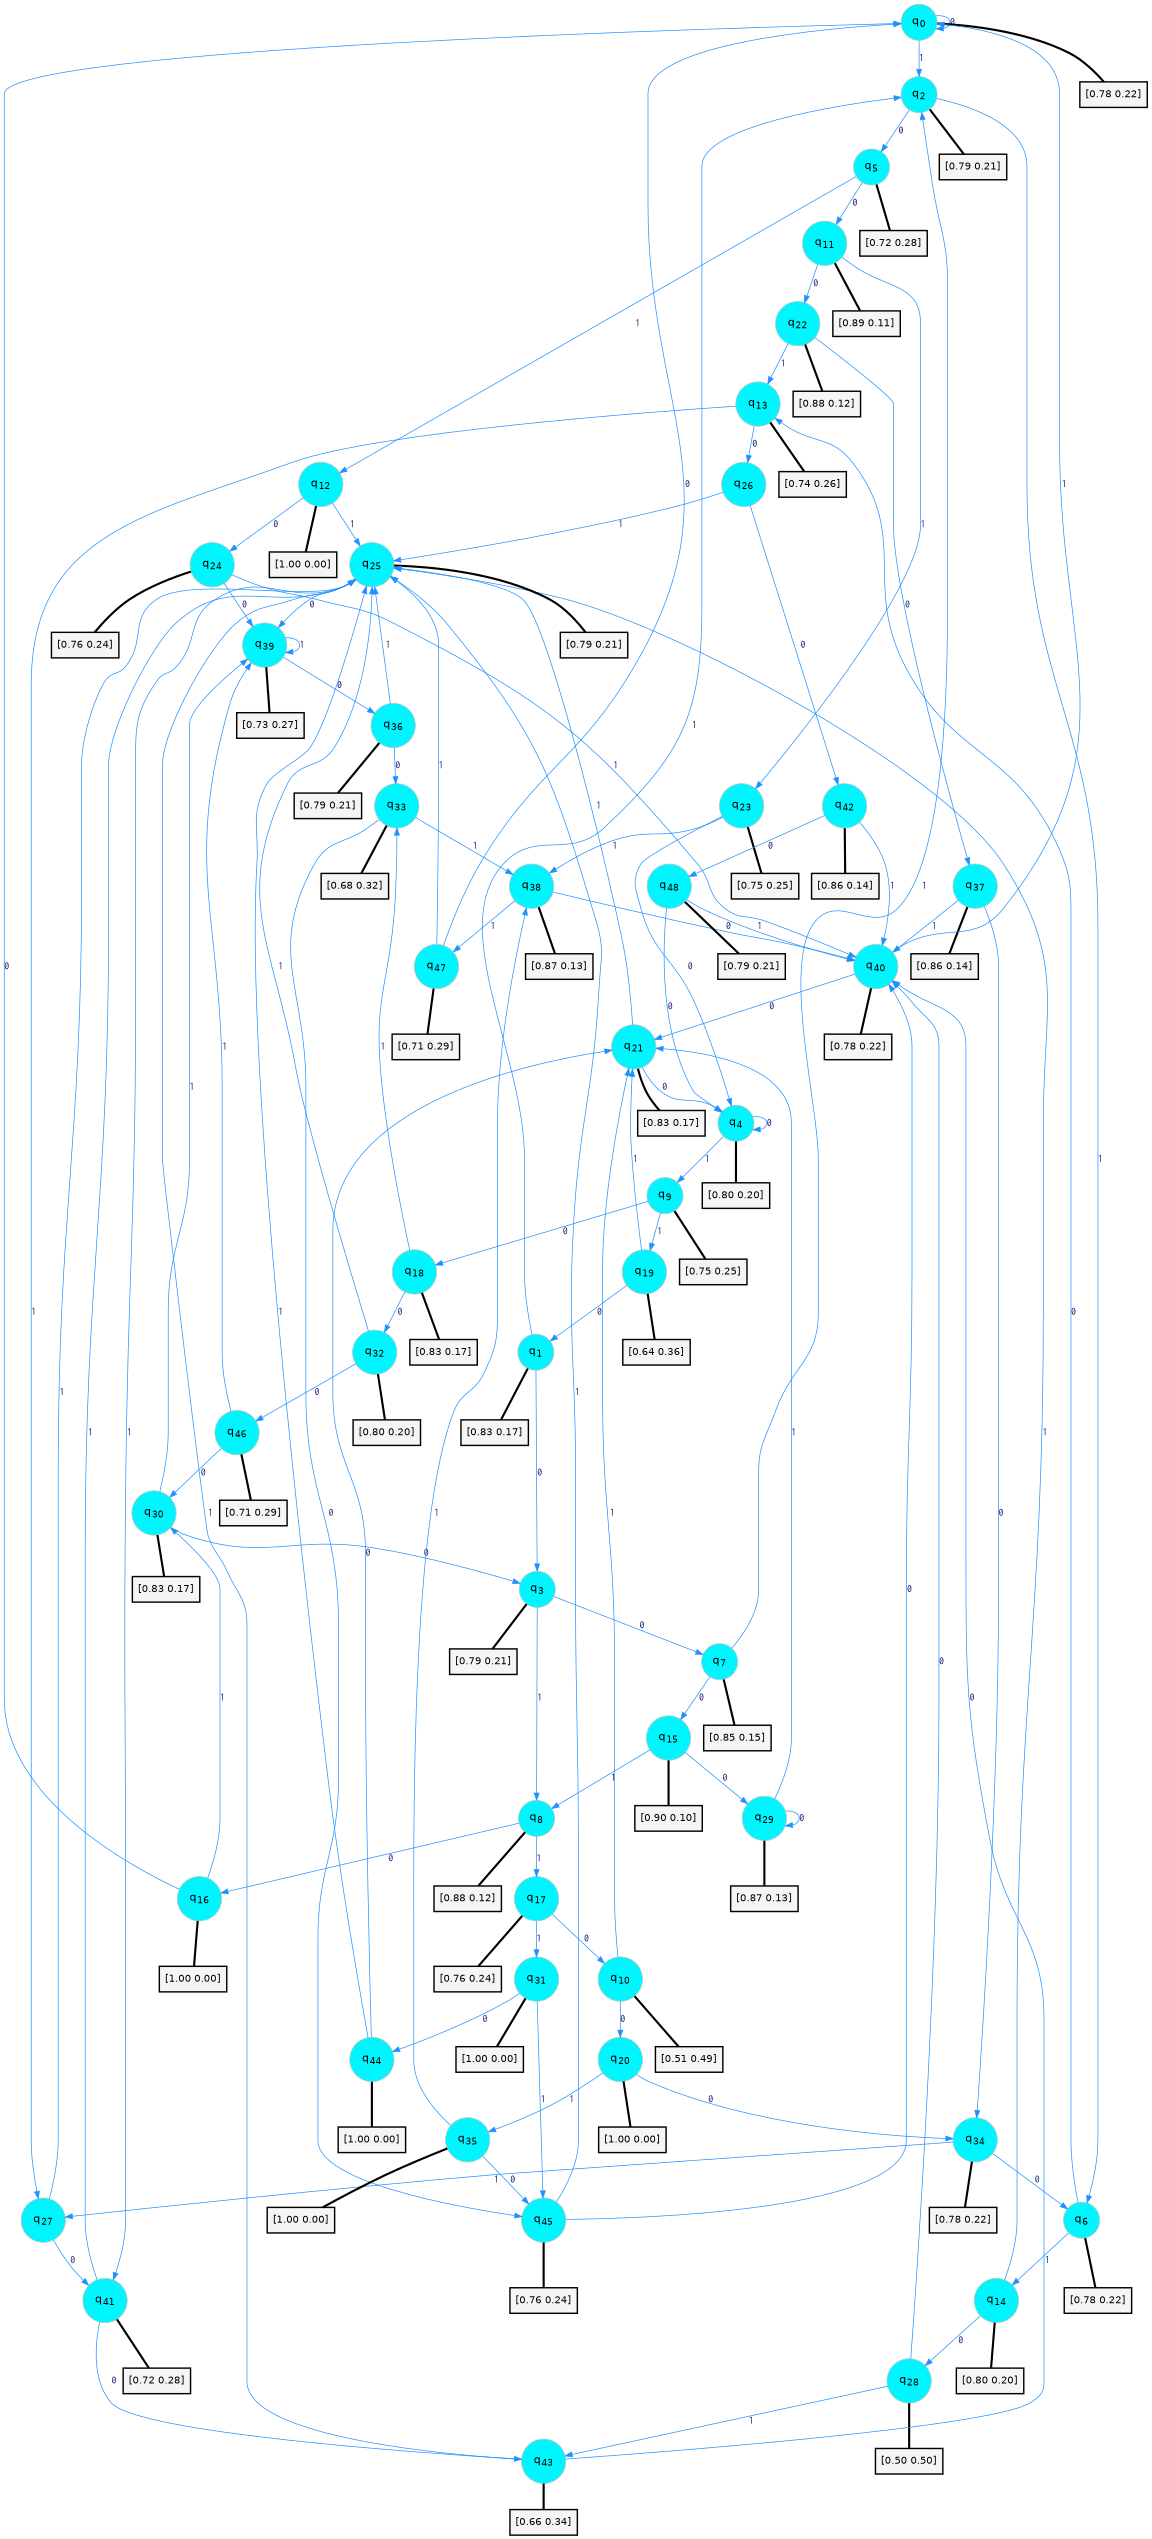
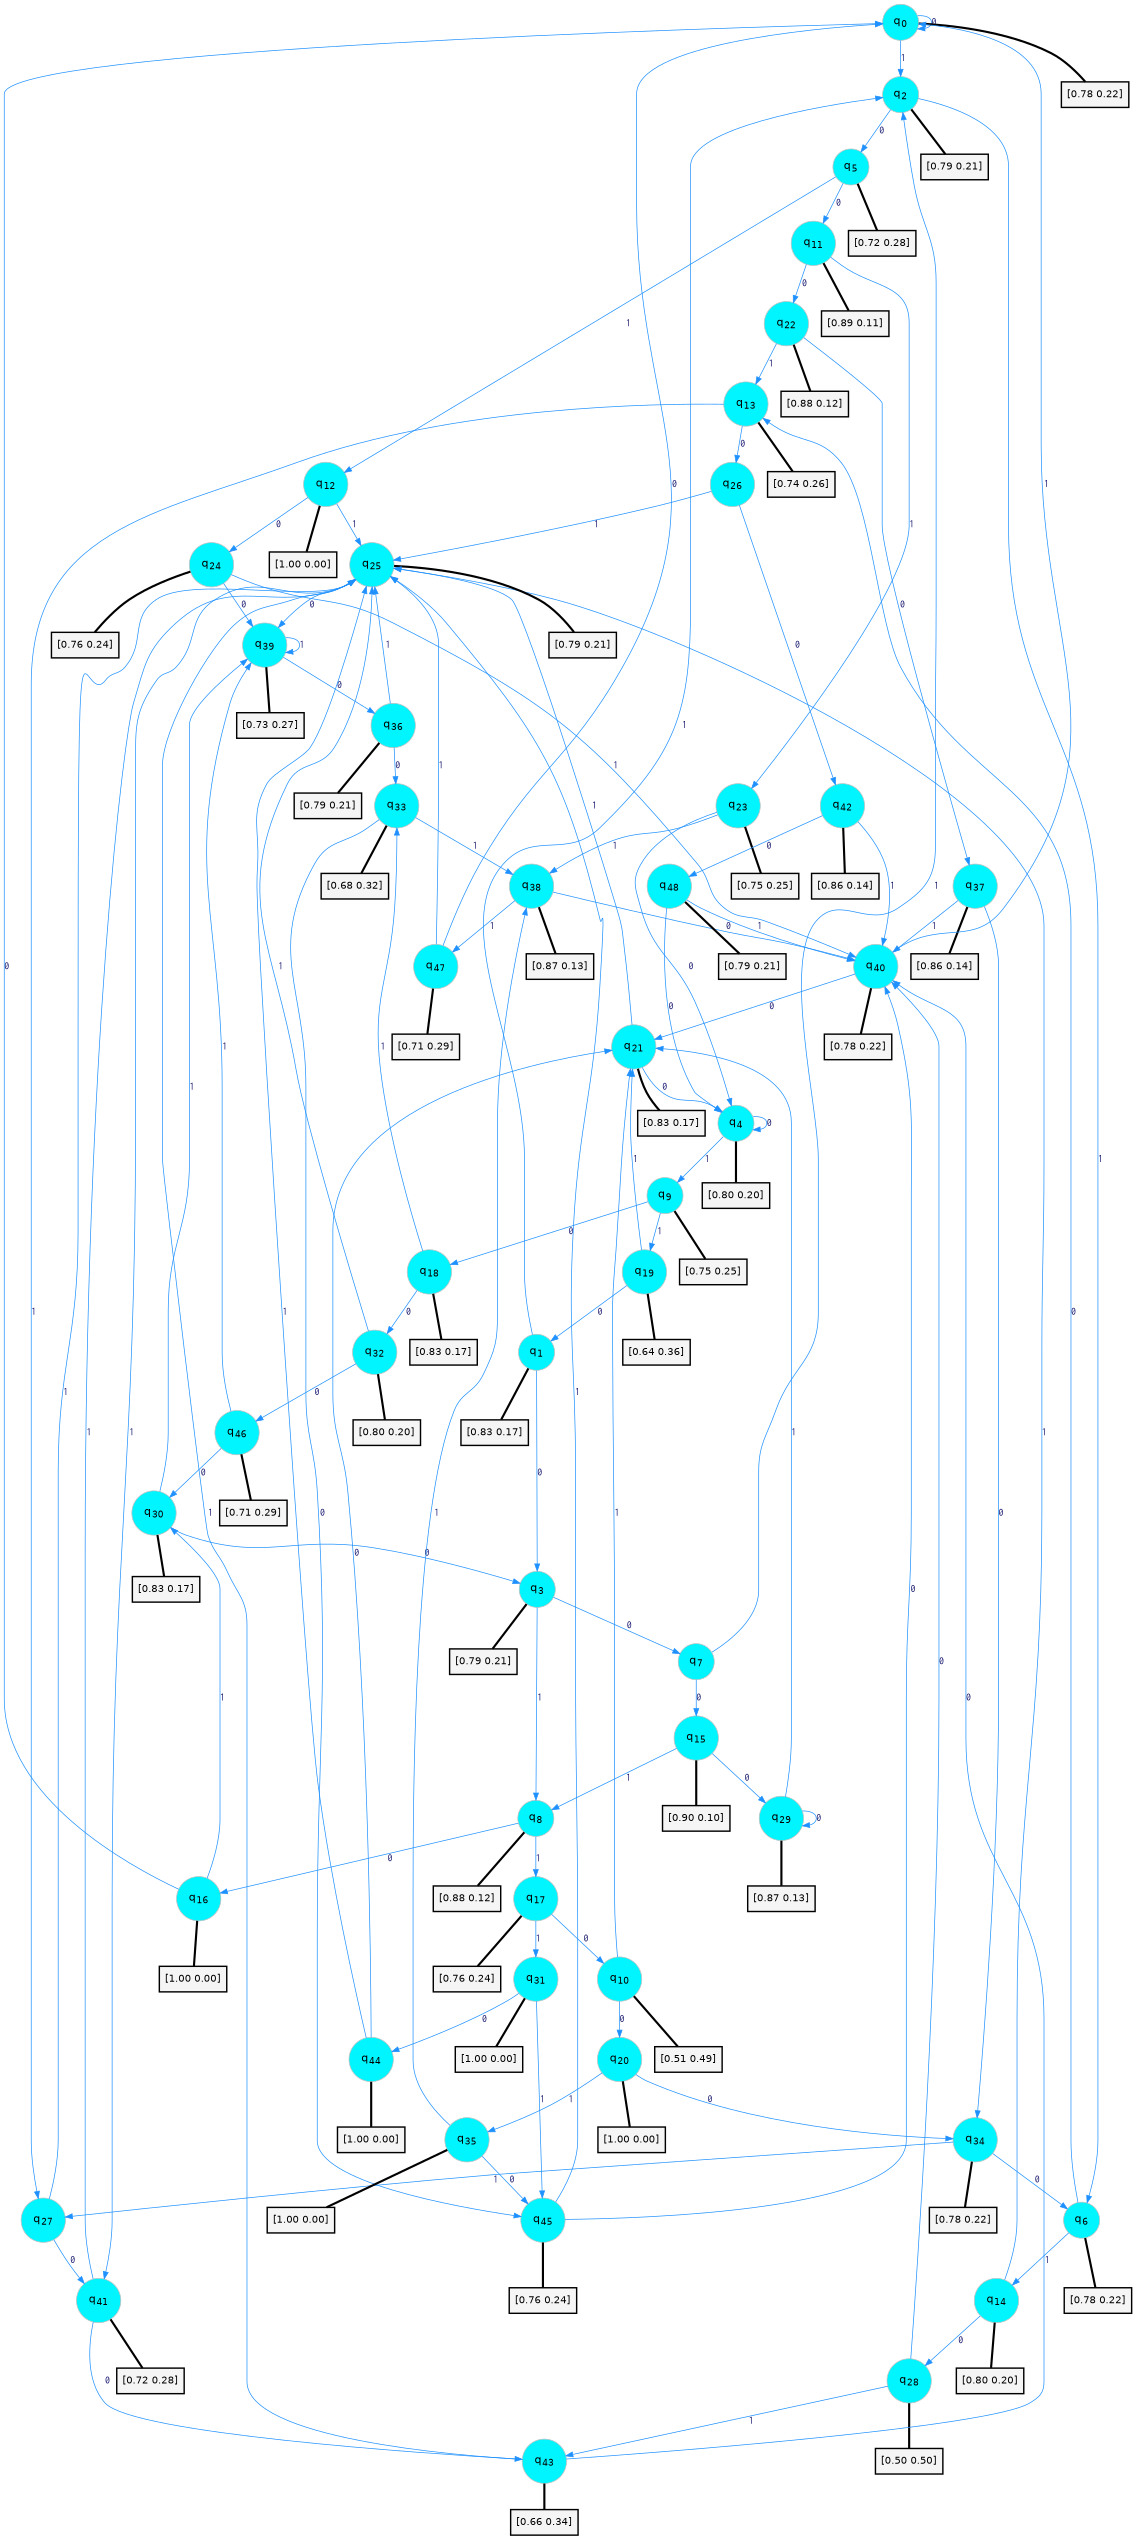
node "[0.85 0.15]": removed
